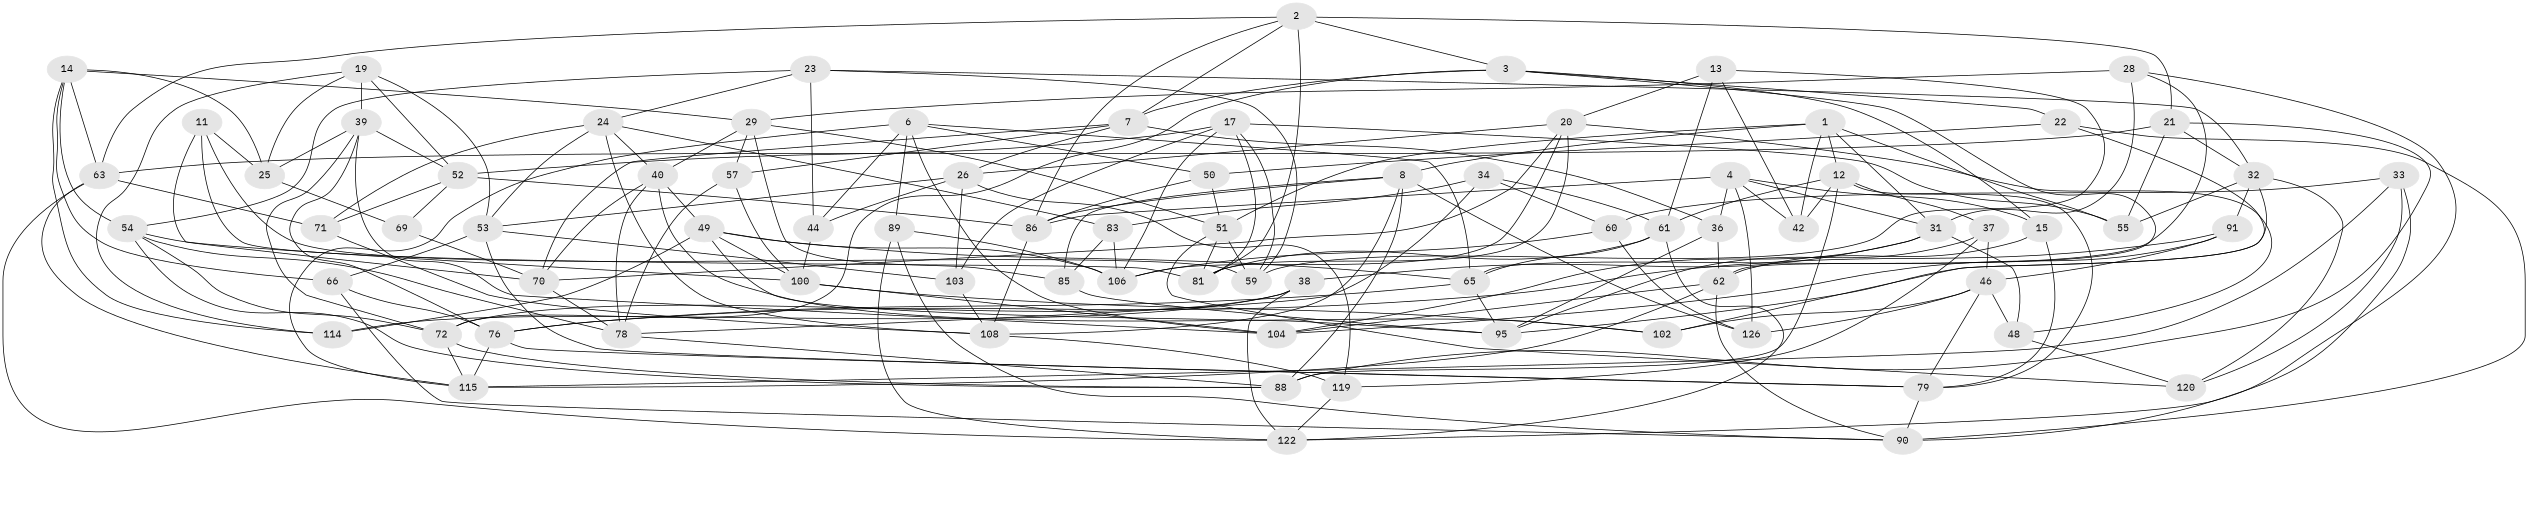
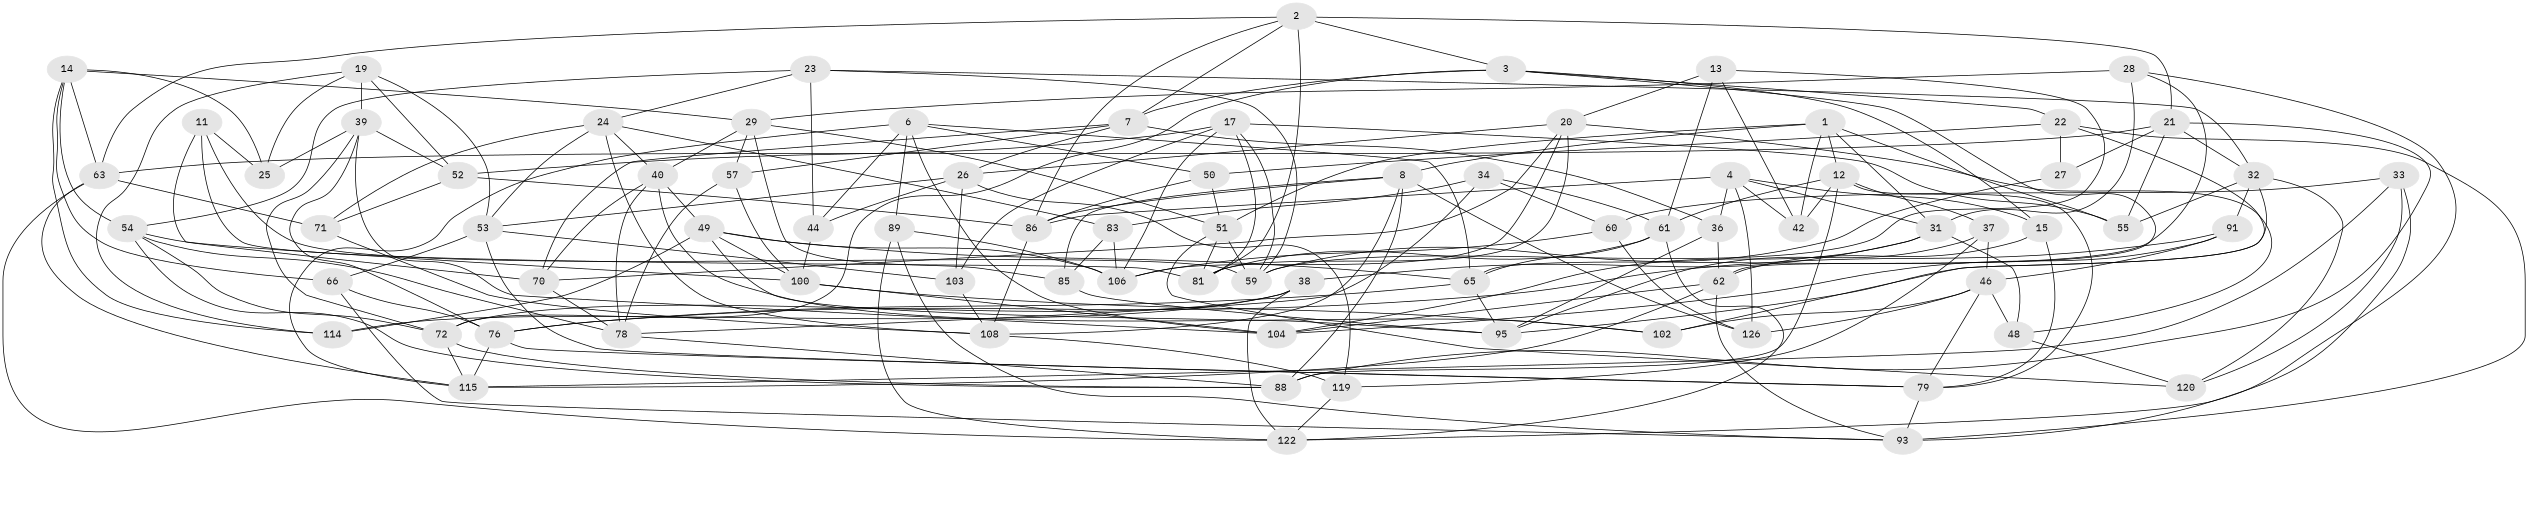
node "27": added
node "69": removed
node "90": label "90" -> "93"
